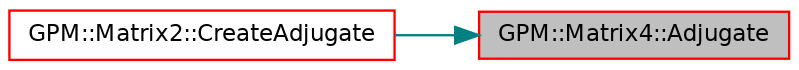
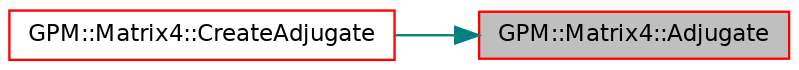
node "GPM::Matrix2::CreateAdjugate": label "GPM::Matrix2::CreateAdjugate" -> "GPM::Matrix4::CreateAdjugate"
